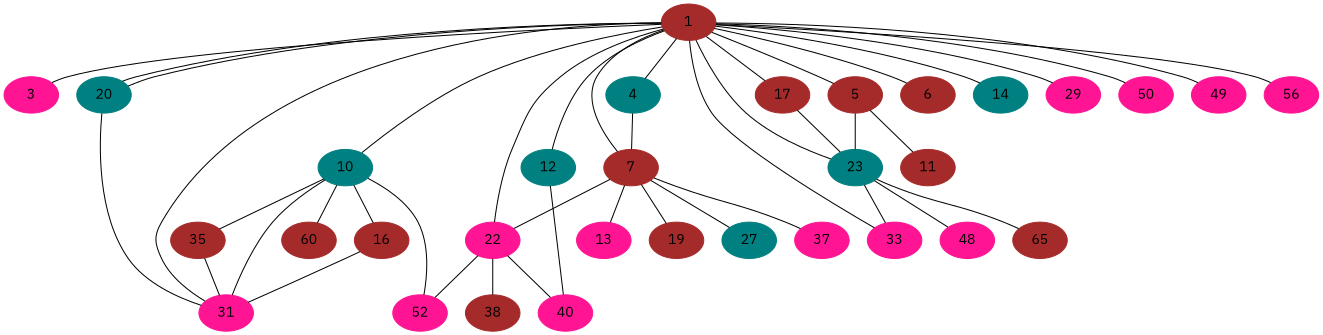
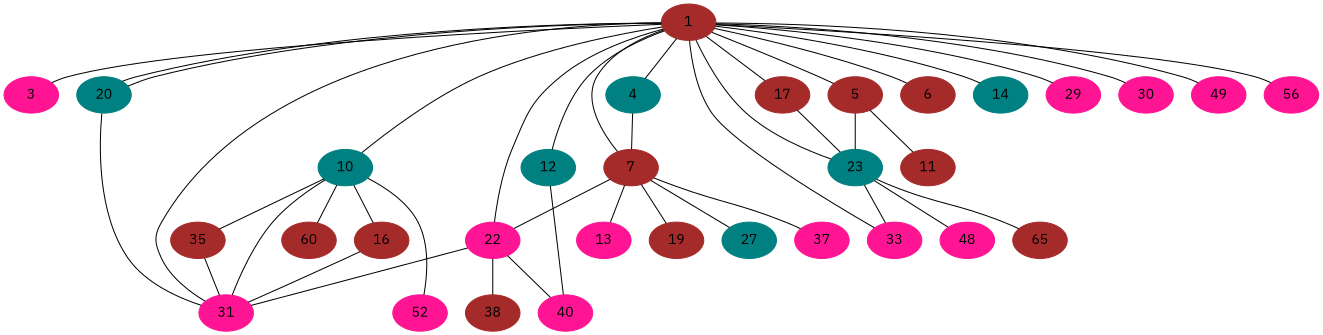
node "50": label "50" -> "30"
edge "22" -- "52": now "22" -- "31"
